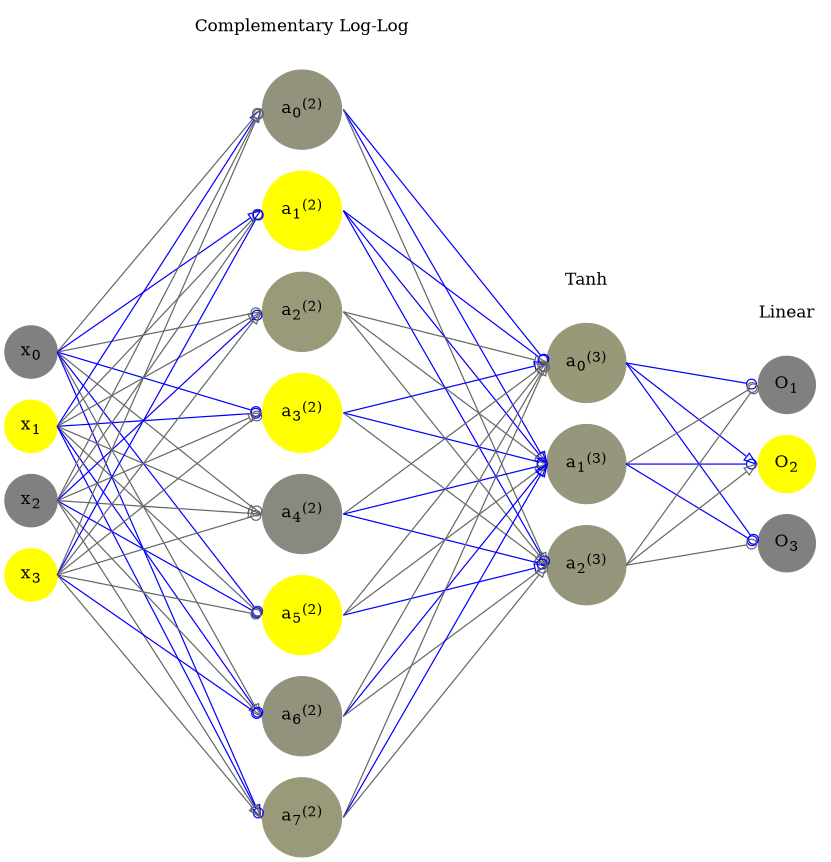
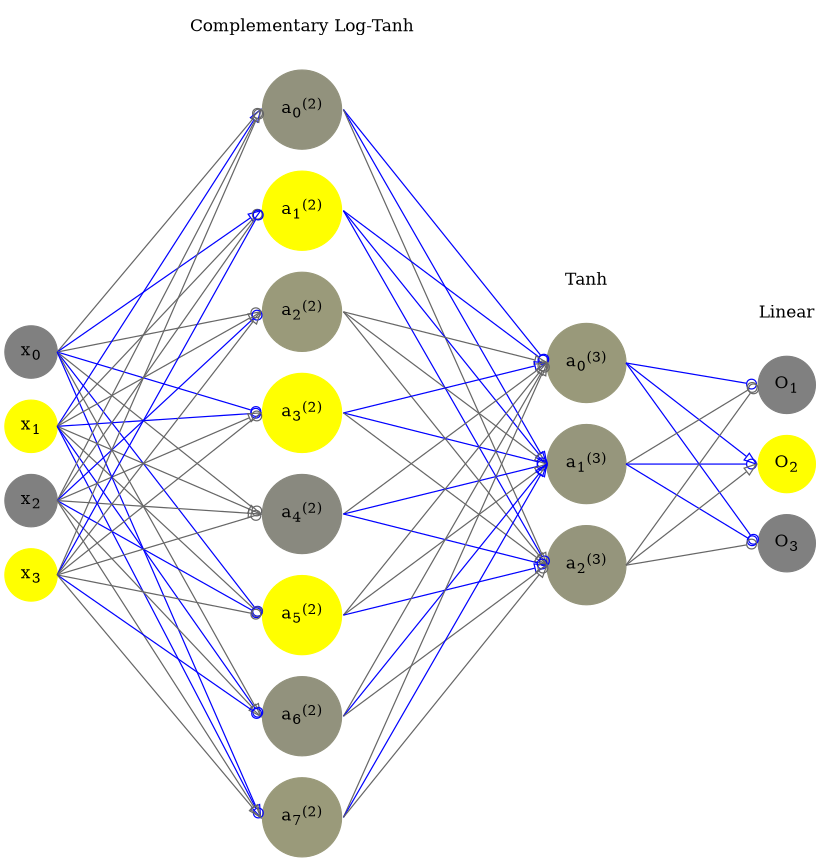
node "Complementary Log-Log": label "Complementary Log-Log" -> "Complementary Log-Tanh"
